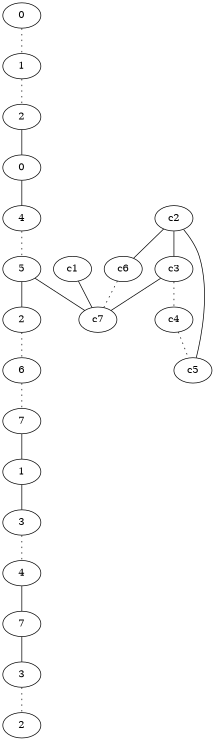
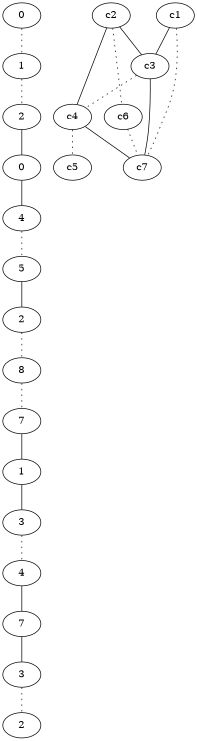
edge "c1" -- "c3": added
edge "c2" -- "c6": style solid -> dotted
edge "c2" -- "c5": now "c2" -- "c4"
edge "5" -- "c7": now "c4" -- "c7"
edge "c1" -- "c7": style solid -> dotted
node "6": label "6" -> "8"
